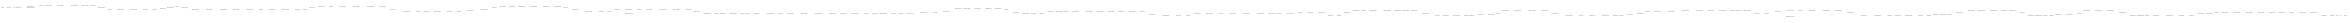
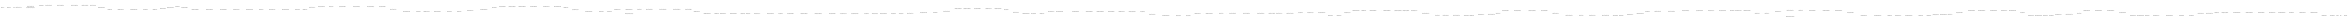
node "105 ShuffleNet/Sequential[layer2]/Bottleneck[3]/relu": removed
